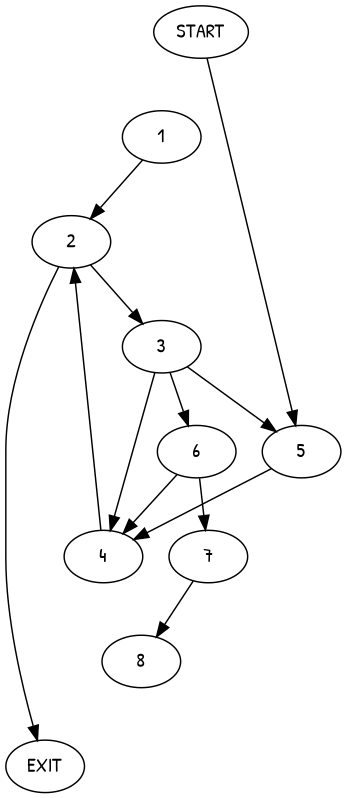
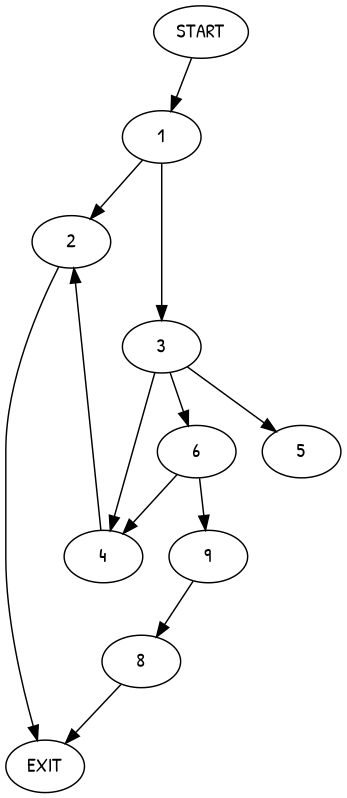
edge "START" -> "5": now "START" -> "1"
edge "2" -> "3": now "1" -> "3"
edge "5" -> "4": removed
node "7": label "7" -> "9"
edge "8" -> "EXIT": added
